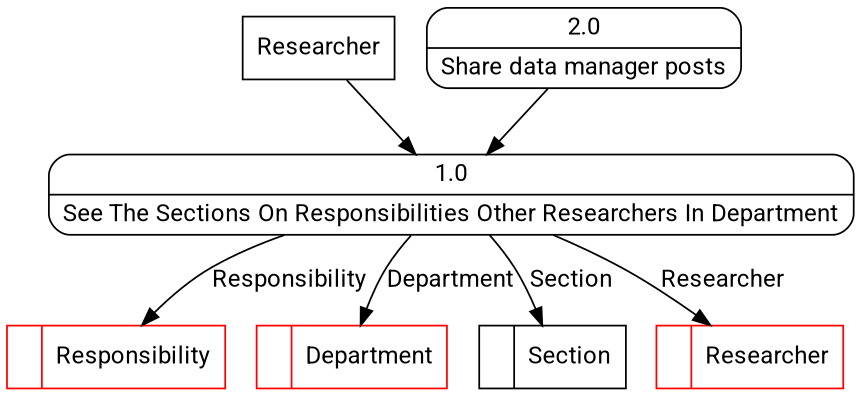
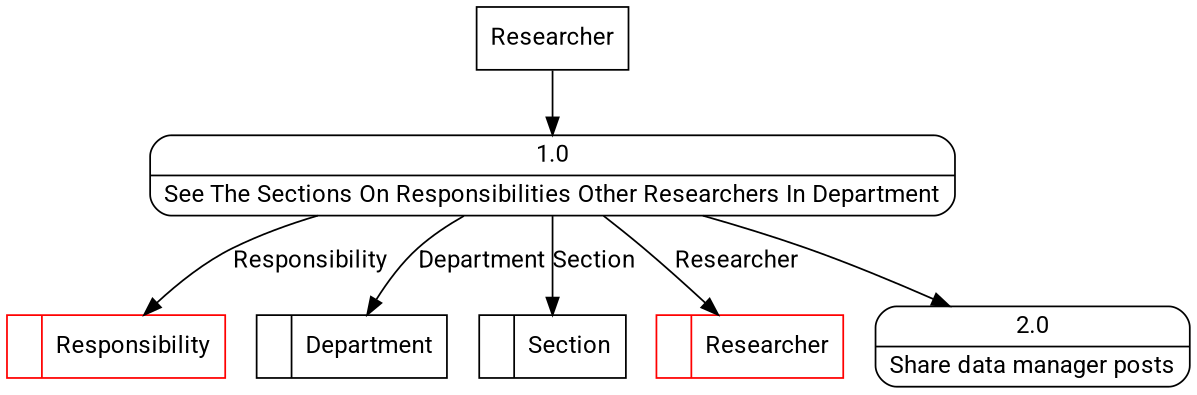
edge "2.0" -> "1.0": reversed
node "Department": color red -> black
